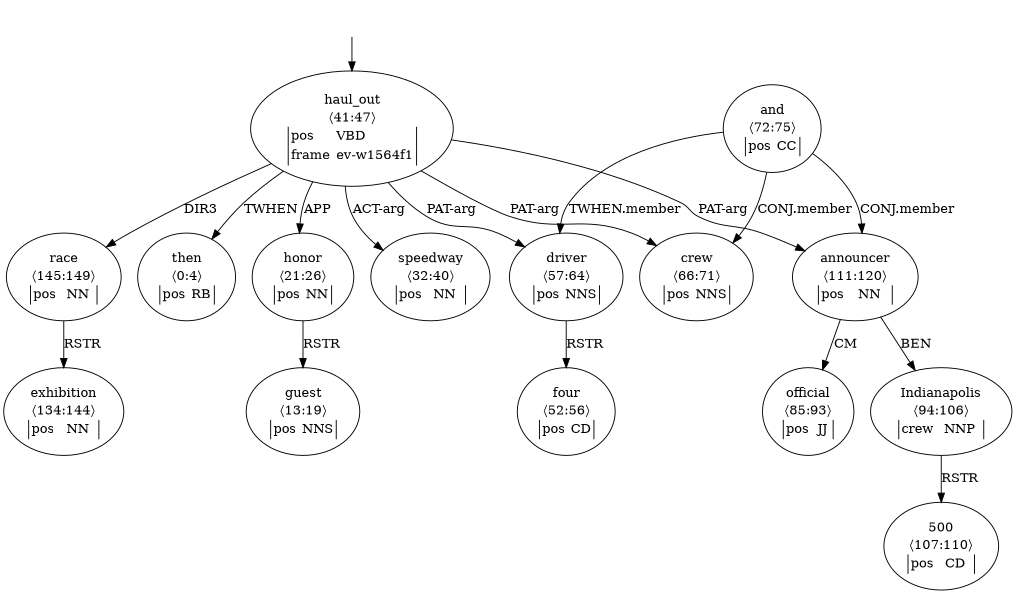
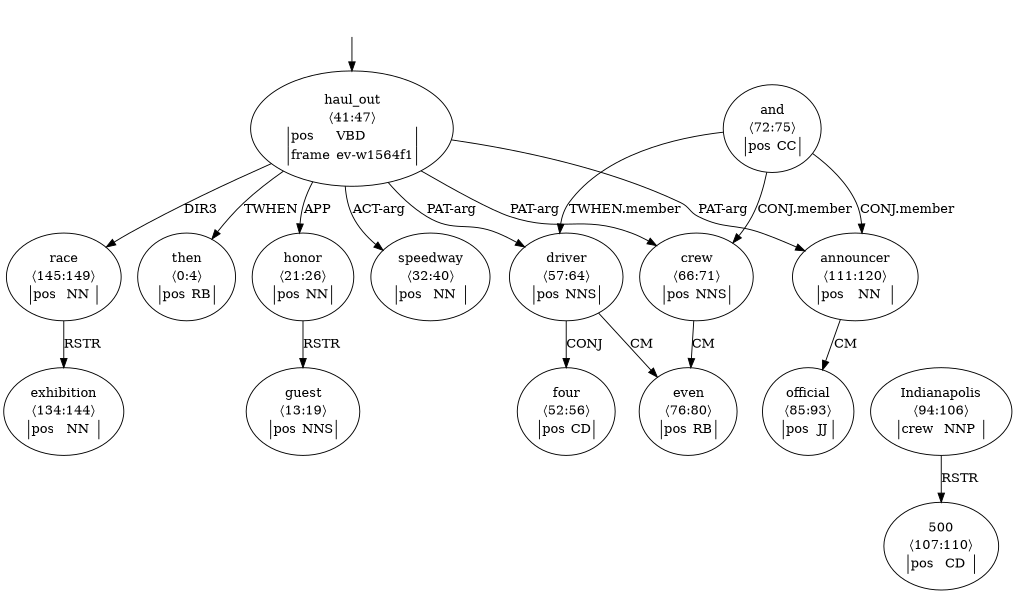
edge "announcer" -> "Indianapolis": removed, label "BEN"
edge "driver" -> "four": label "RSTR" -> "CONJ"
node "even": added
